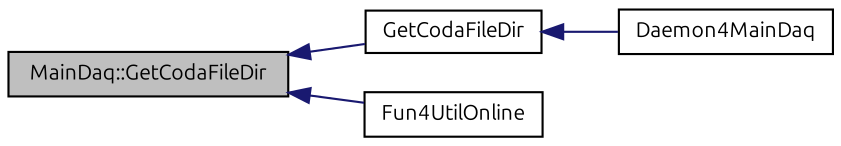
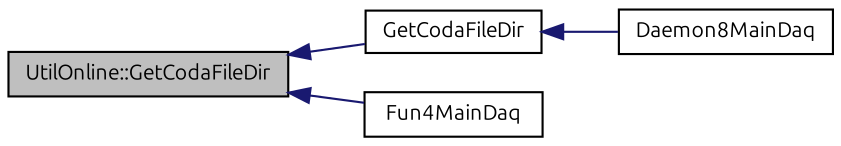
node "Daemon4MainDaq": label "Daemon4MainDaq" -> "Daemon8MainDaq"
node "MainDaq::GetCodaFileDir": label "MainDaq::GetCodaFileDir" -> "UtilOnline::GetCodaFileDir"
node "Fun4UtilOnline": label "Fun4UtilOnline" -> "Fun4MainDaq"
